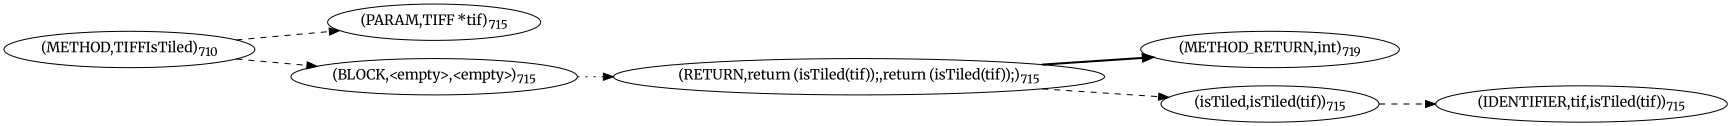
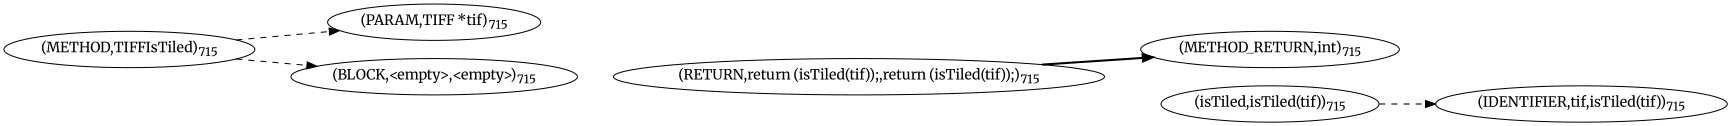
node "(METHOD,TIFFIsTiled)": text "710" -> "715"
node "(METHOD_RETURN,int)": text "719" -> "715"
edge "(BLOCK,<empty>,<empty>)" -> "(RETURN,return (isTiled(tif));,return (isTiled(tif));)": removed
edge "(RETURN,return (isTiled(tif));,return (isTiled(tif));)" -> "(isTiled,isTiled(tif))": removed
